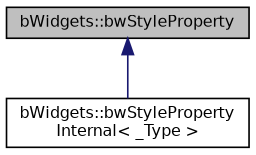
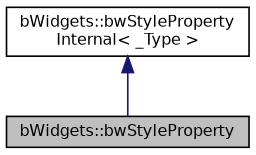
edge "bWidgets::bwStyleProperty Internal< _Type >" -> "bWidgets::bwStyleProperty": reversed
